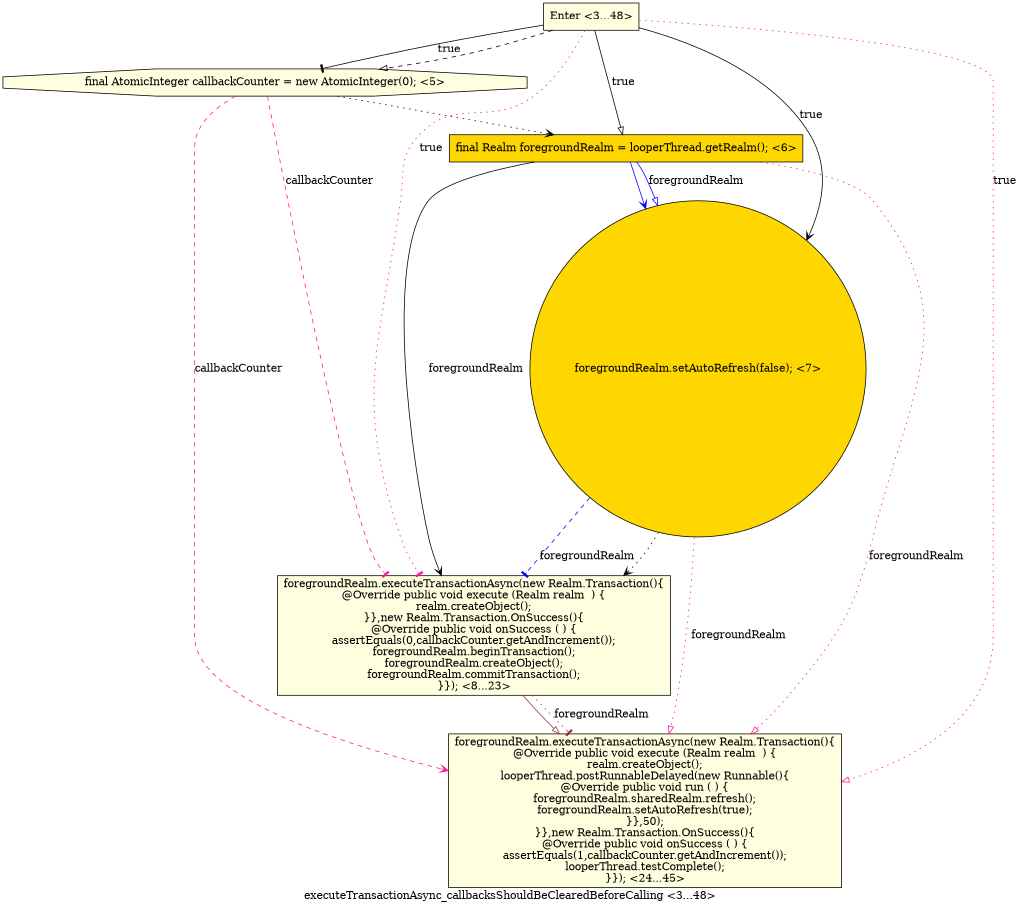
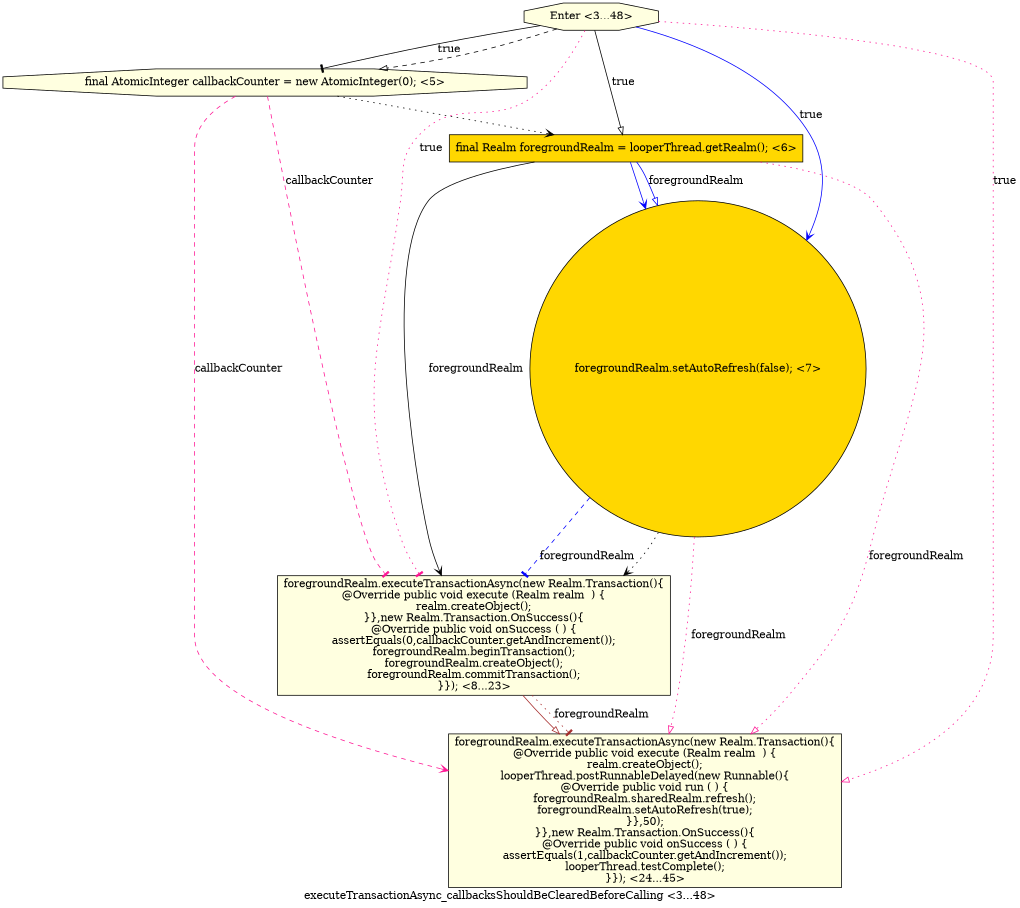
node "Enter <3...48>": shape box -> octagon
edge "Enter <3...48>" -> "foregroundRealm.setAutoRefresh(false); <7>": color black -> blue
